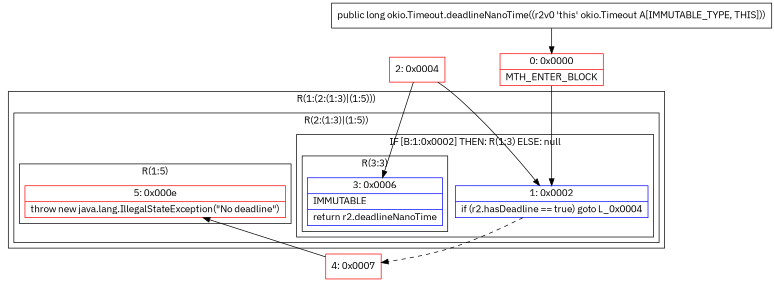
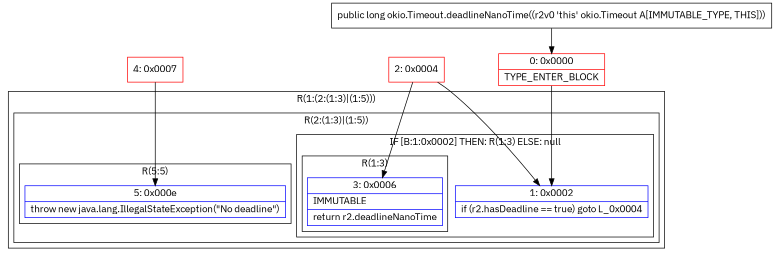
node "0: 0x0000": text "MTH_ENTER_BLOCK" -> "TYPE_ENTER_BLOCK"
cluster "R(3:3)": label "R(3:3)" -> "R(1:3)"
cluster "R(1:5)": label "R(1:5)" -> "R(5:5)"
node "5: 0x000e": color red -> blue
edge "1: 0x0002" -> "4: 0x0007": removed
